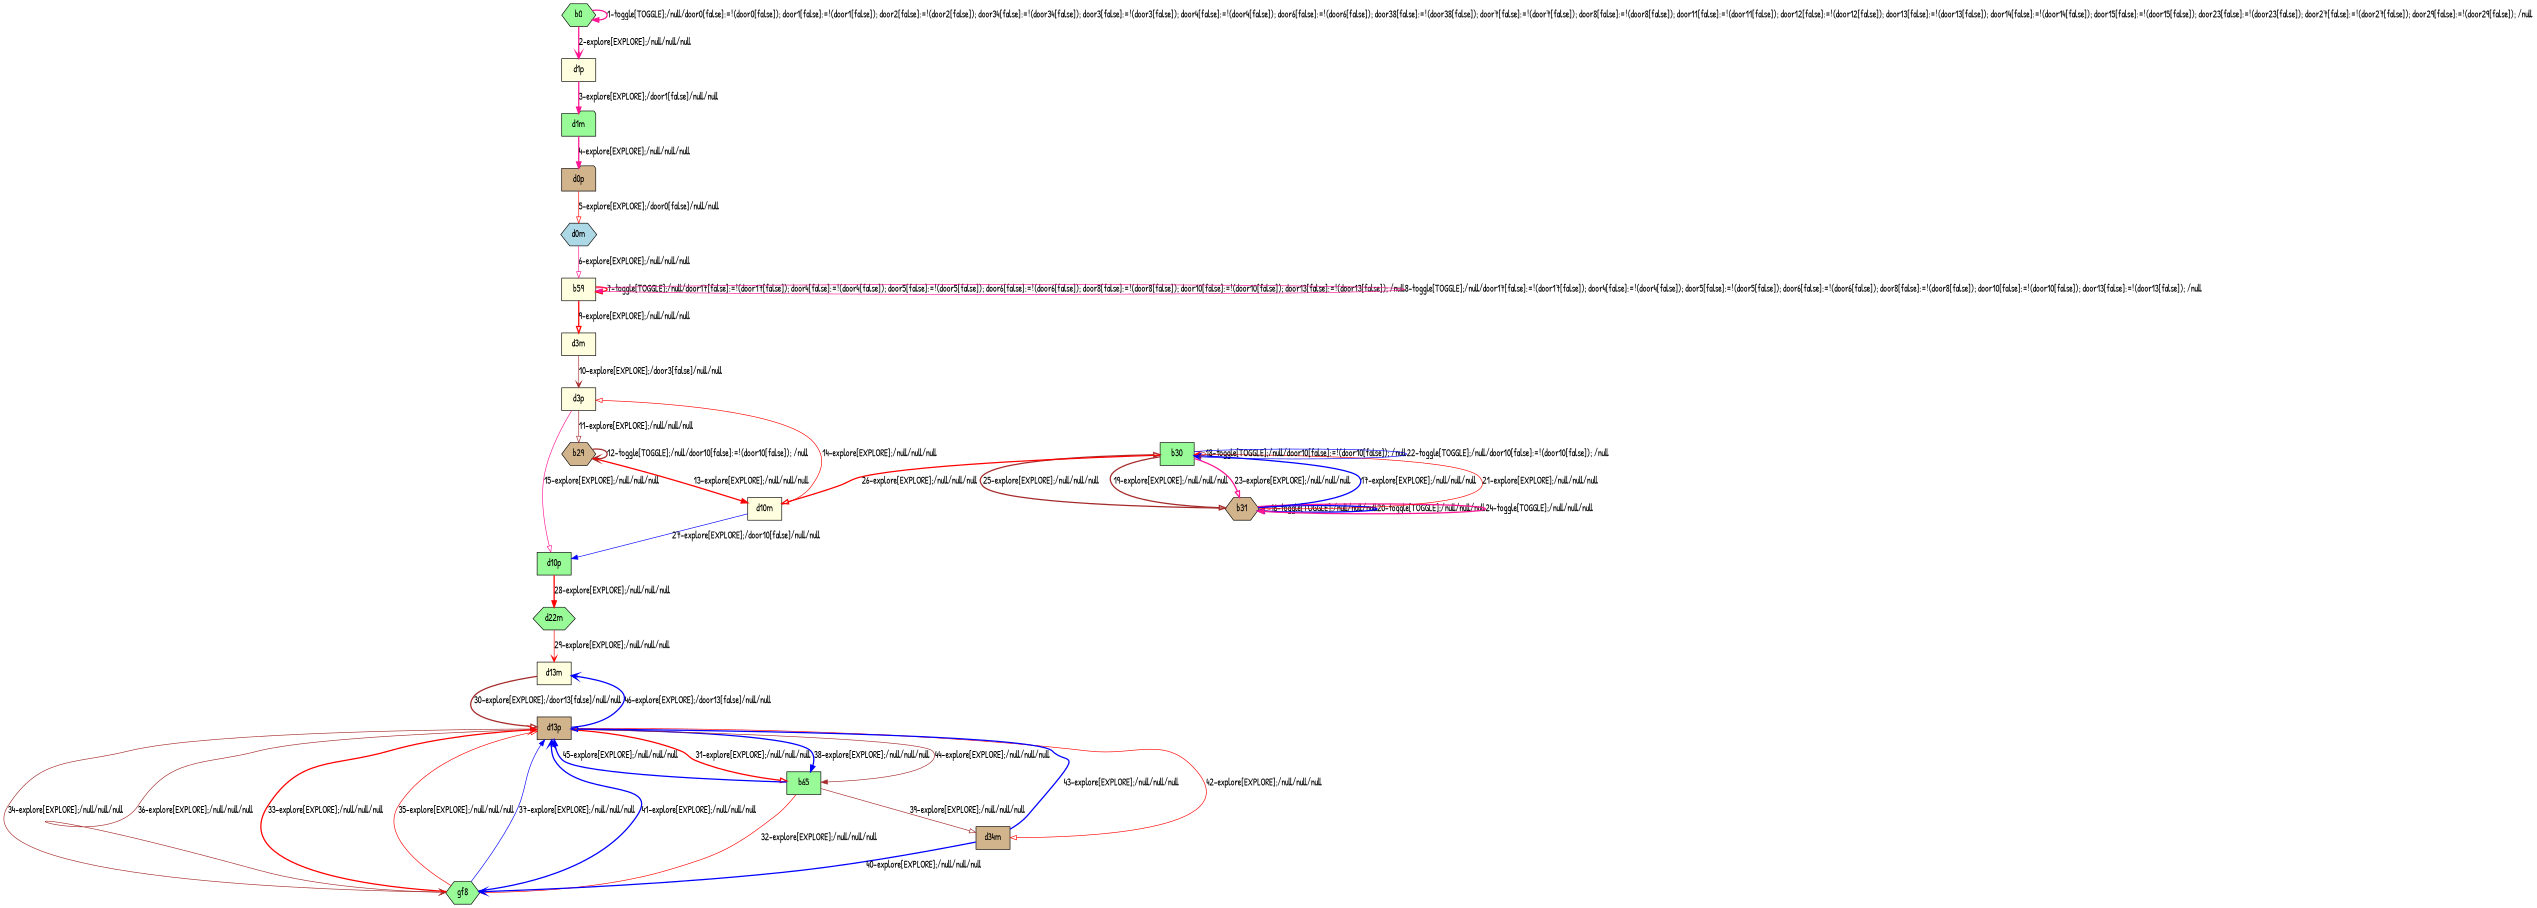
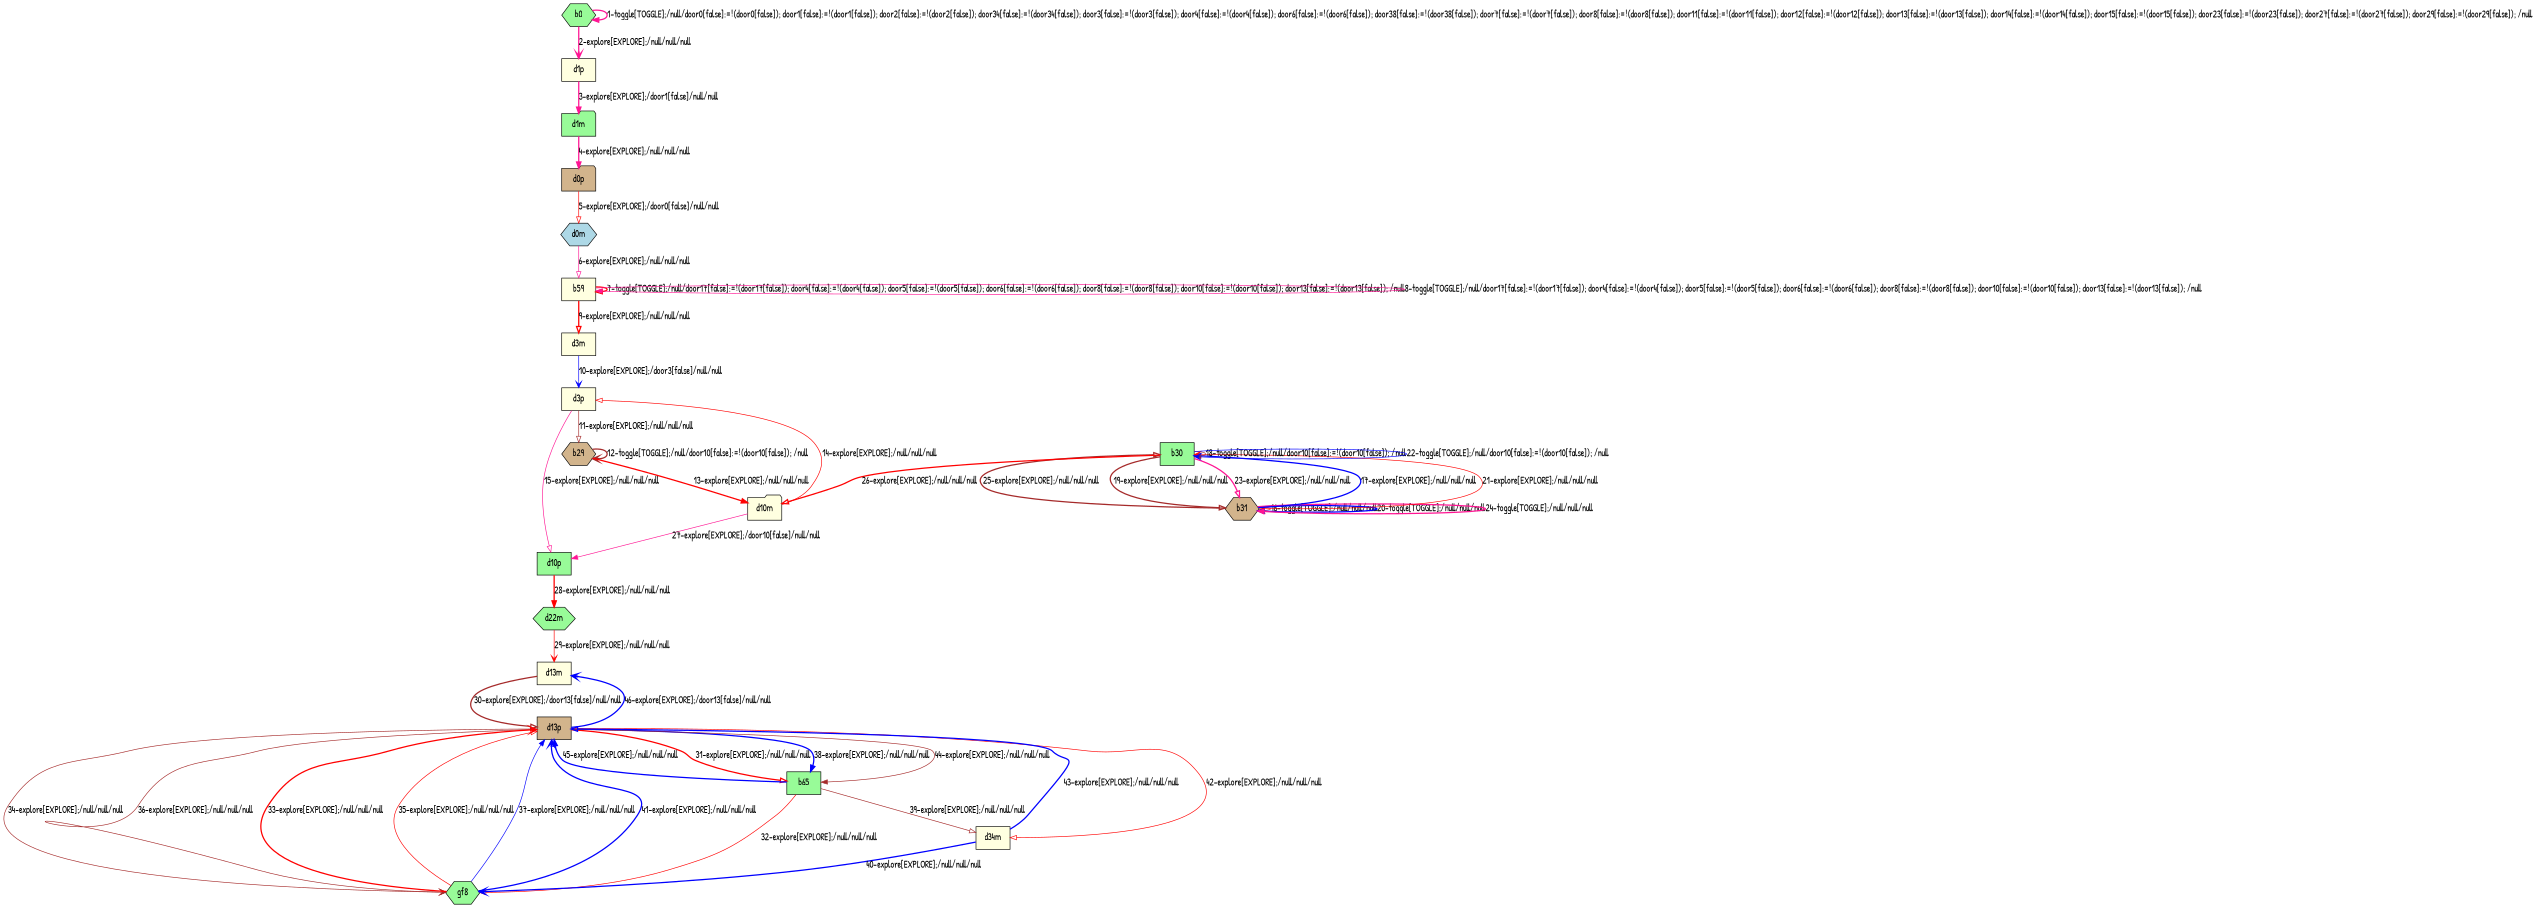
edge "d3m" -> "d3p": color brown -> blue
node "d10m": shape box -> folder
edge "d10m" -> "d10p": color blue -> deeppink
node "d34m": fillcolor tan -> lightyellow
